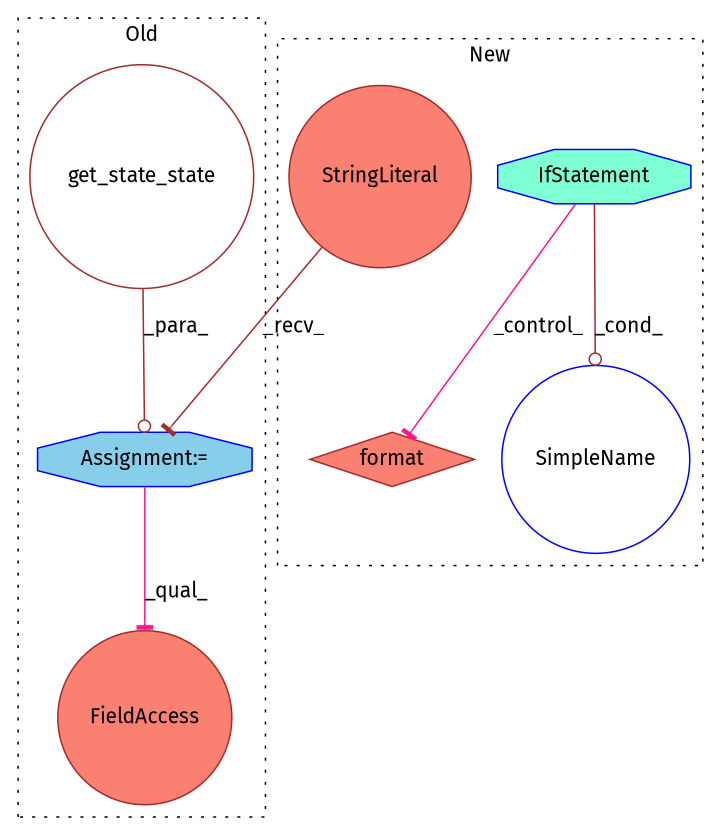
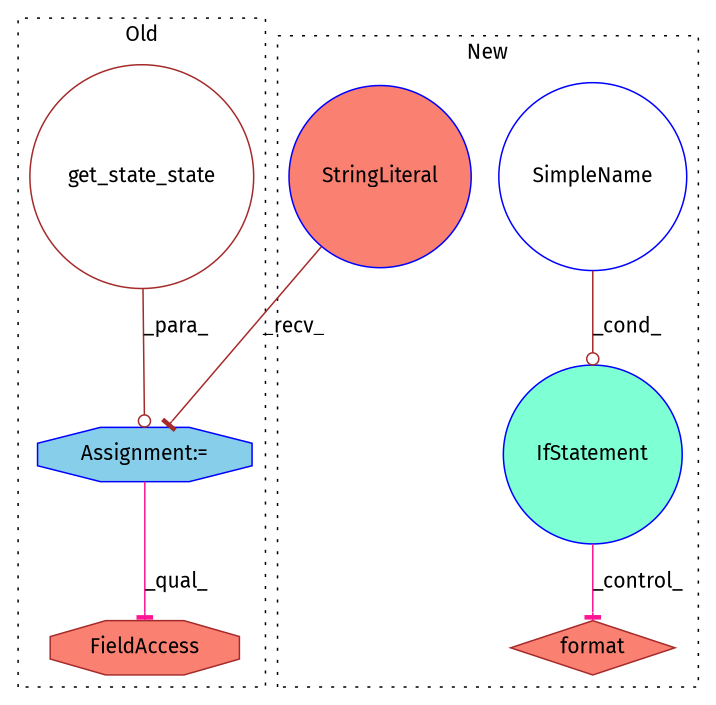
node "StringLiteral": color brown -> blue
node "IfStatement": shape octagon -> circle
edge "IfStatement" -> "SimpleName": reversed
node "FieldAccess": shape circle -> octagon
